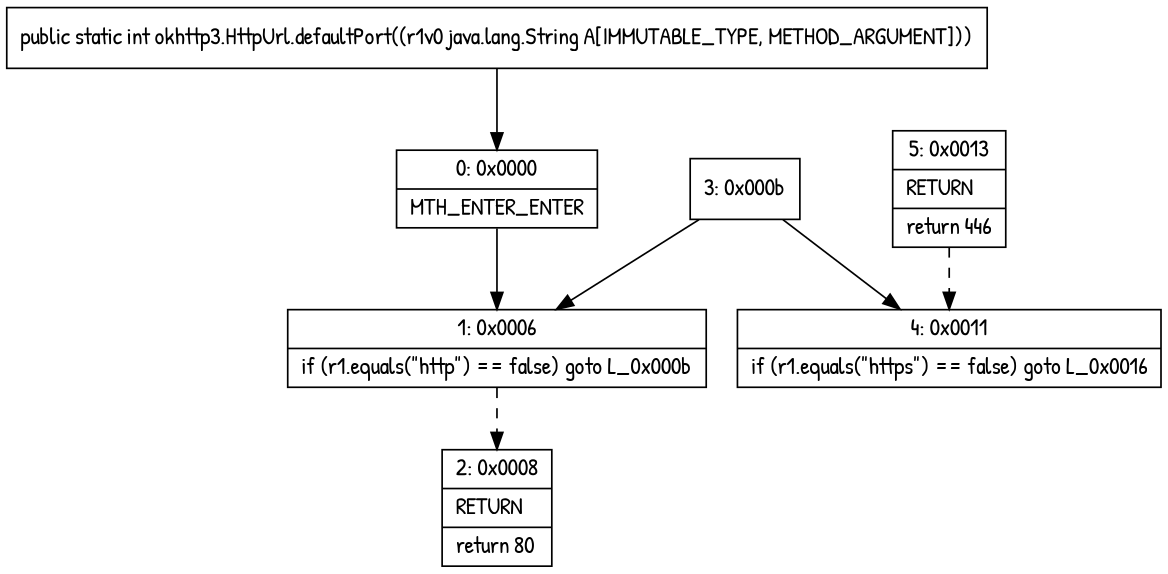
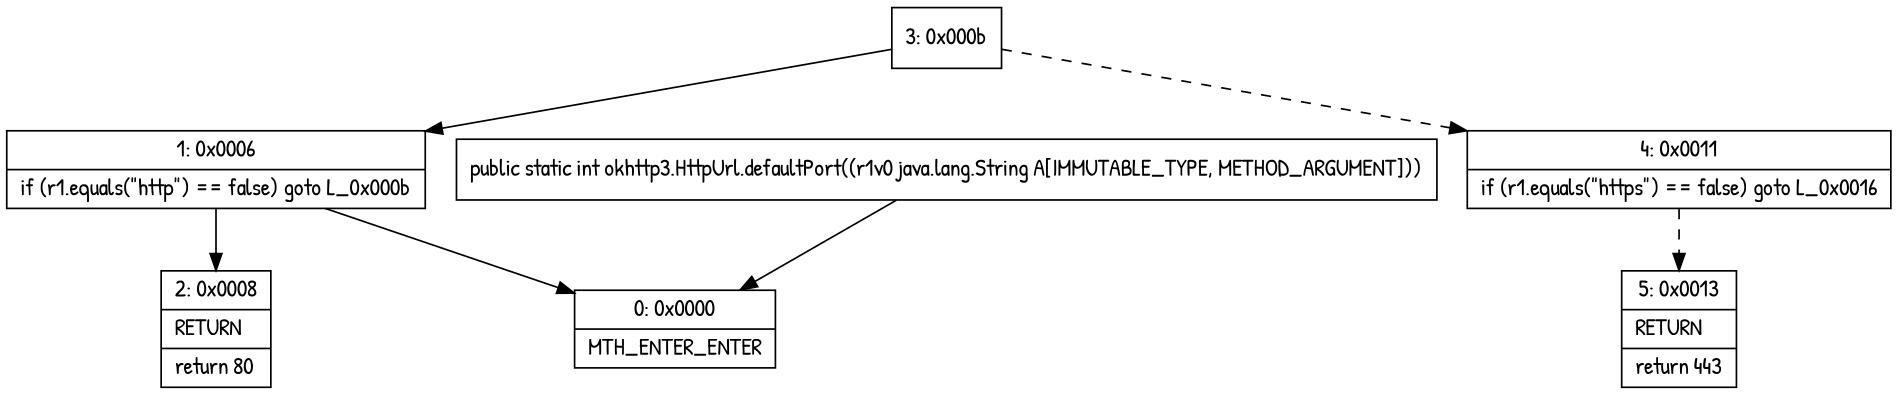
node "5: 0x0013": text "return 446" -> "return 443"
edge "3: 0x000b" -> "4: 0x0011": style solid -> dashed
edge "0: 0x0000" -> "1: 0x0006": reversed
edge "5: 0x0013" -> "4: 0x0011": reversed
edge "1: 0x0006" -> "2: 0x0008": style dashed -> solid
